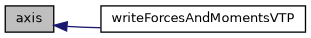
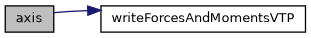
edge "writeForcesAndMomentsVTP" -> "axis": reversed
